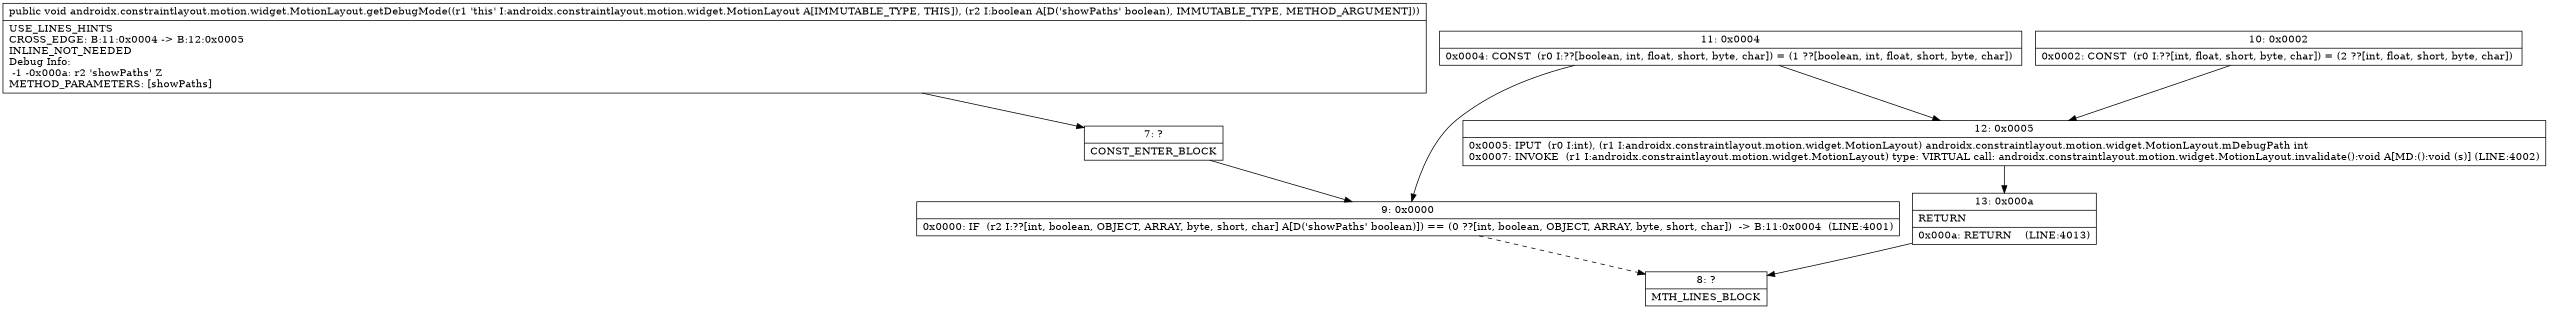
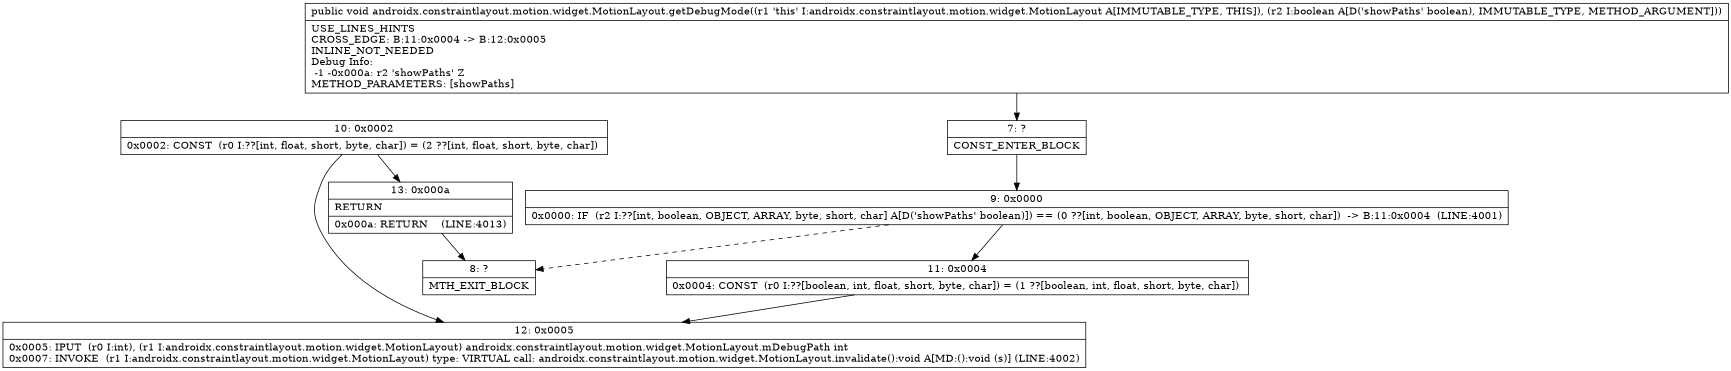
edge "11: 0x0004" -> "9: 0x0000": reversed
edge "12: 0x0005" -> "13: 0x000a": now "10: 0x0002" -> "13: 0x000a"
node "8: ?": text "MTH_LINES_BLOCK" -> "MTH_EXIT_BLOCK"
